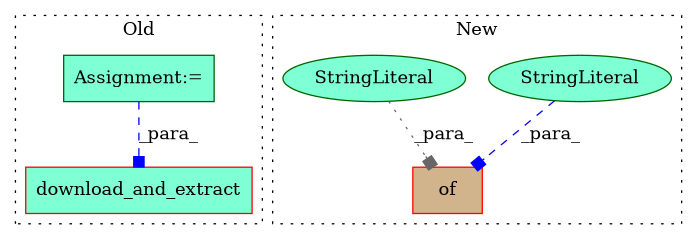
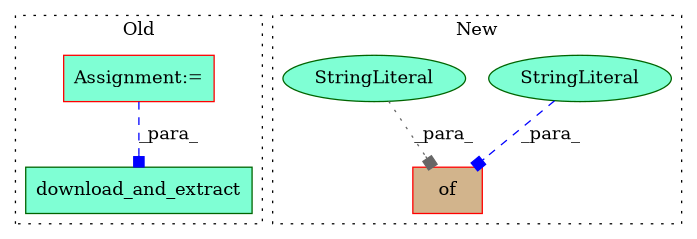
node "Assignment:=": color darkgreen -> red
node "download_and_extract": color red -> darkgreen
